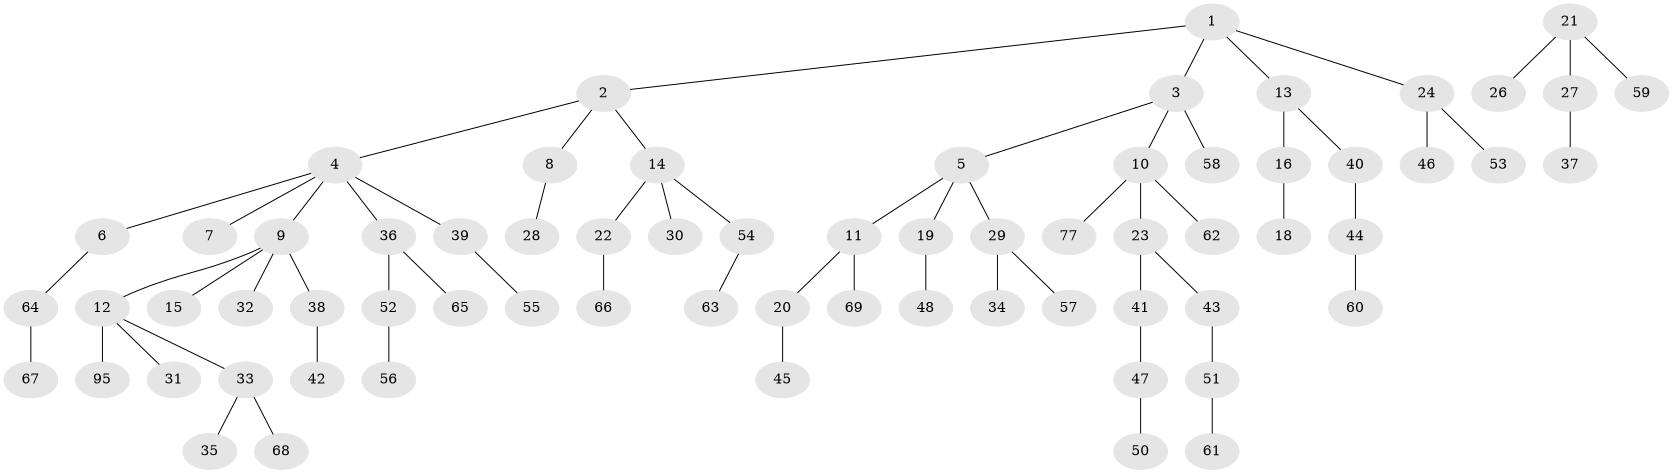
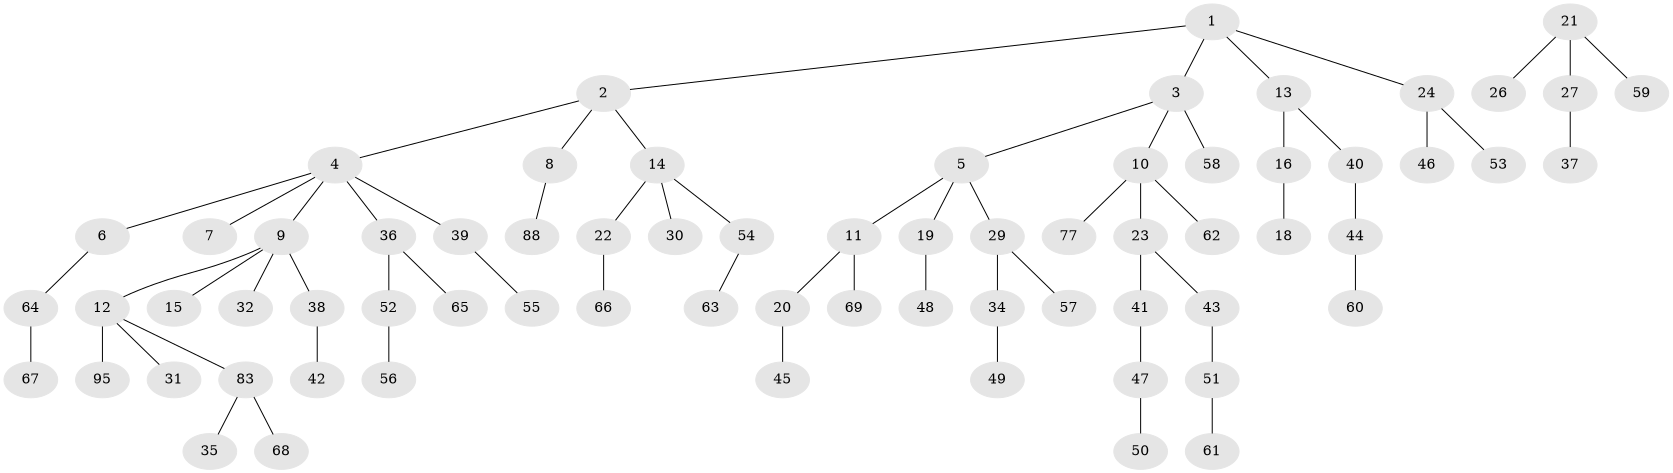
node "28": label "28" -> "88"
node "33": label "33" -> "83"
node "49": added
